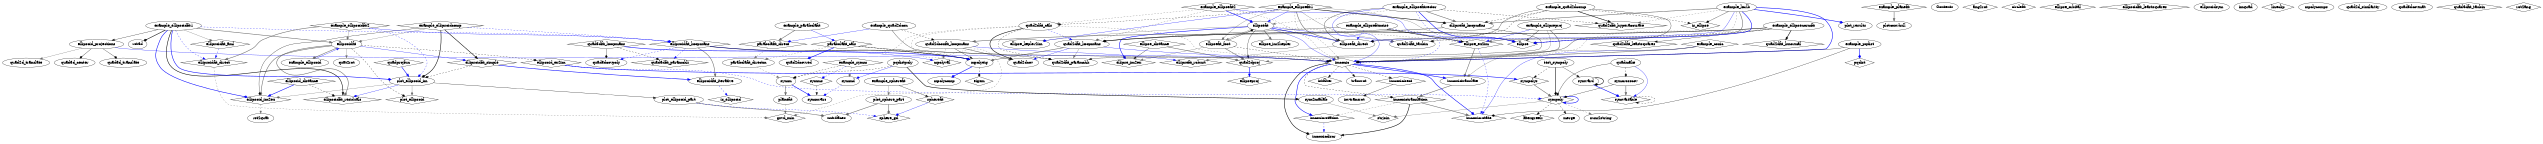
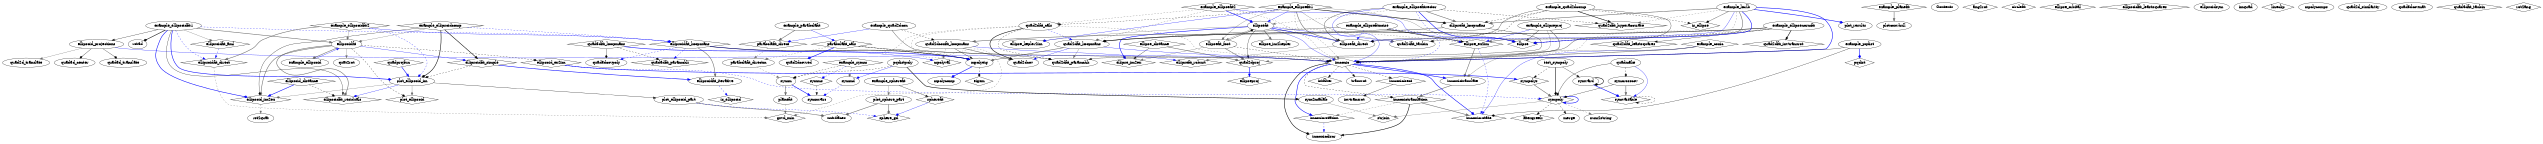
node "quad2dfit_lsnormal": label "quad2dfit_lsnormal" -> "quad2dfit_invtransrot"
edge "example_ellipsoidfit1" -> "ellipsoidfit_residuals": style bold -> solid
